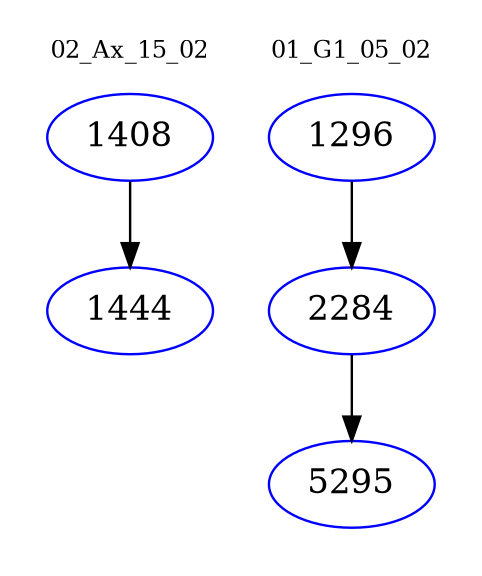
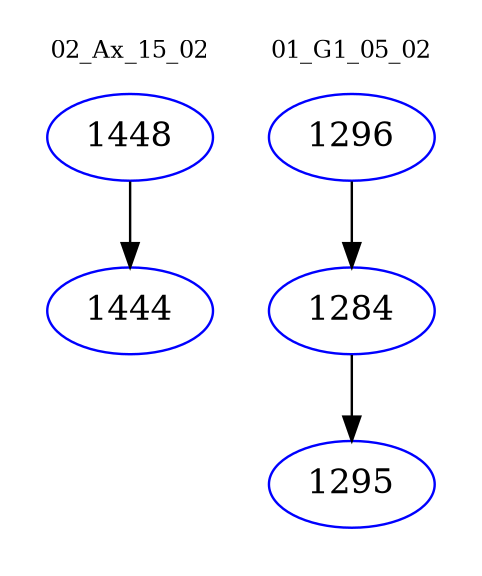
node "1408": label "1408" -> "1448"
node "2284": label "2284" -> "1284"
node "5295": label "5295" -> "1295"
